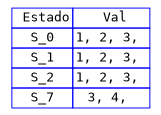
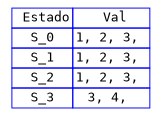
node "Estado": text "S_7" -> "S_3"
